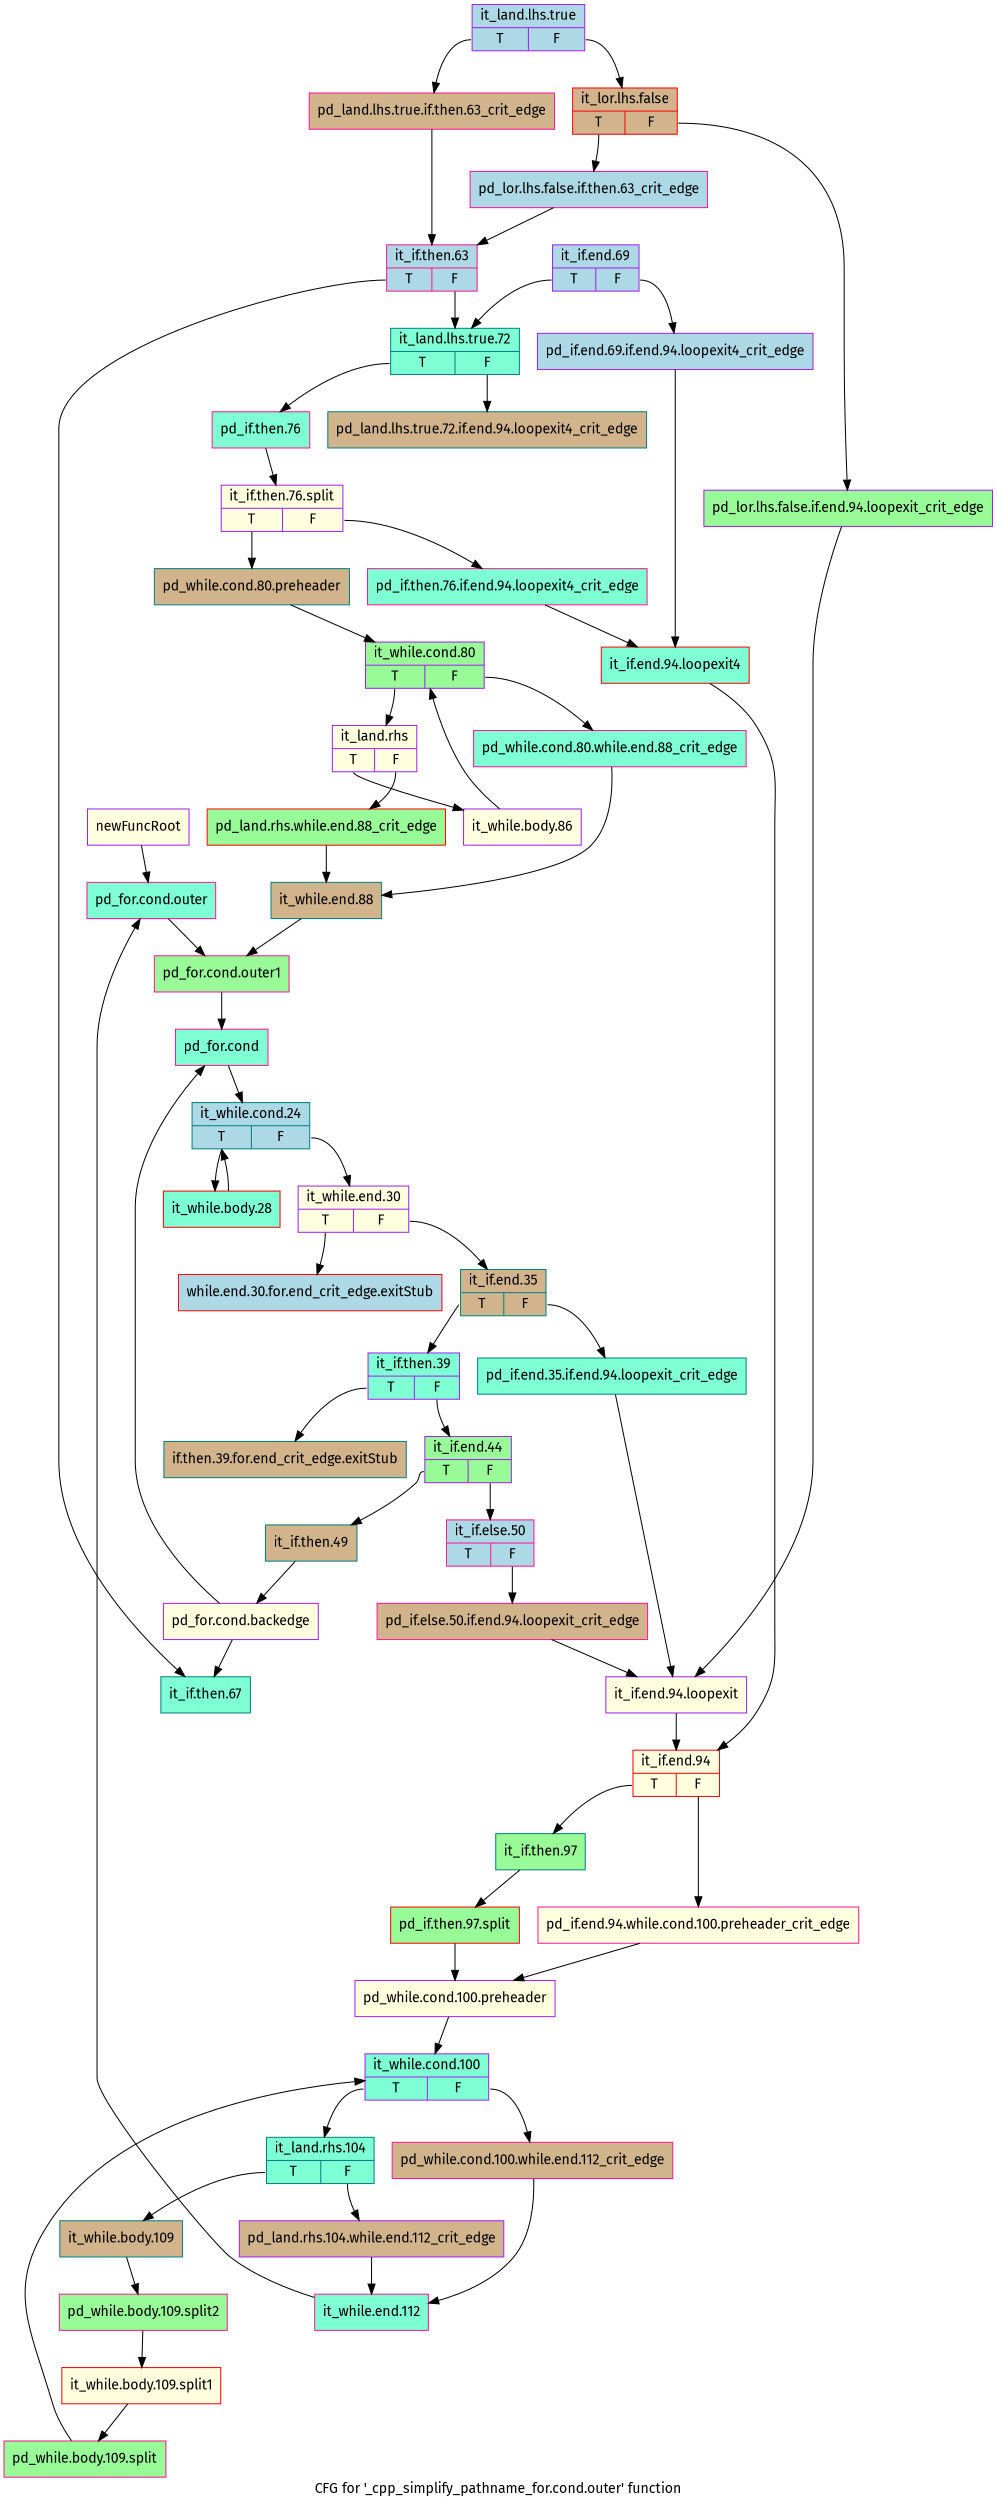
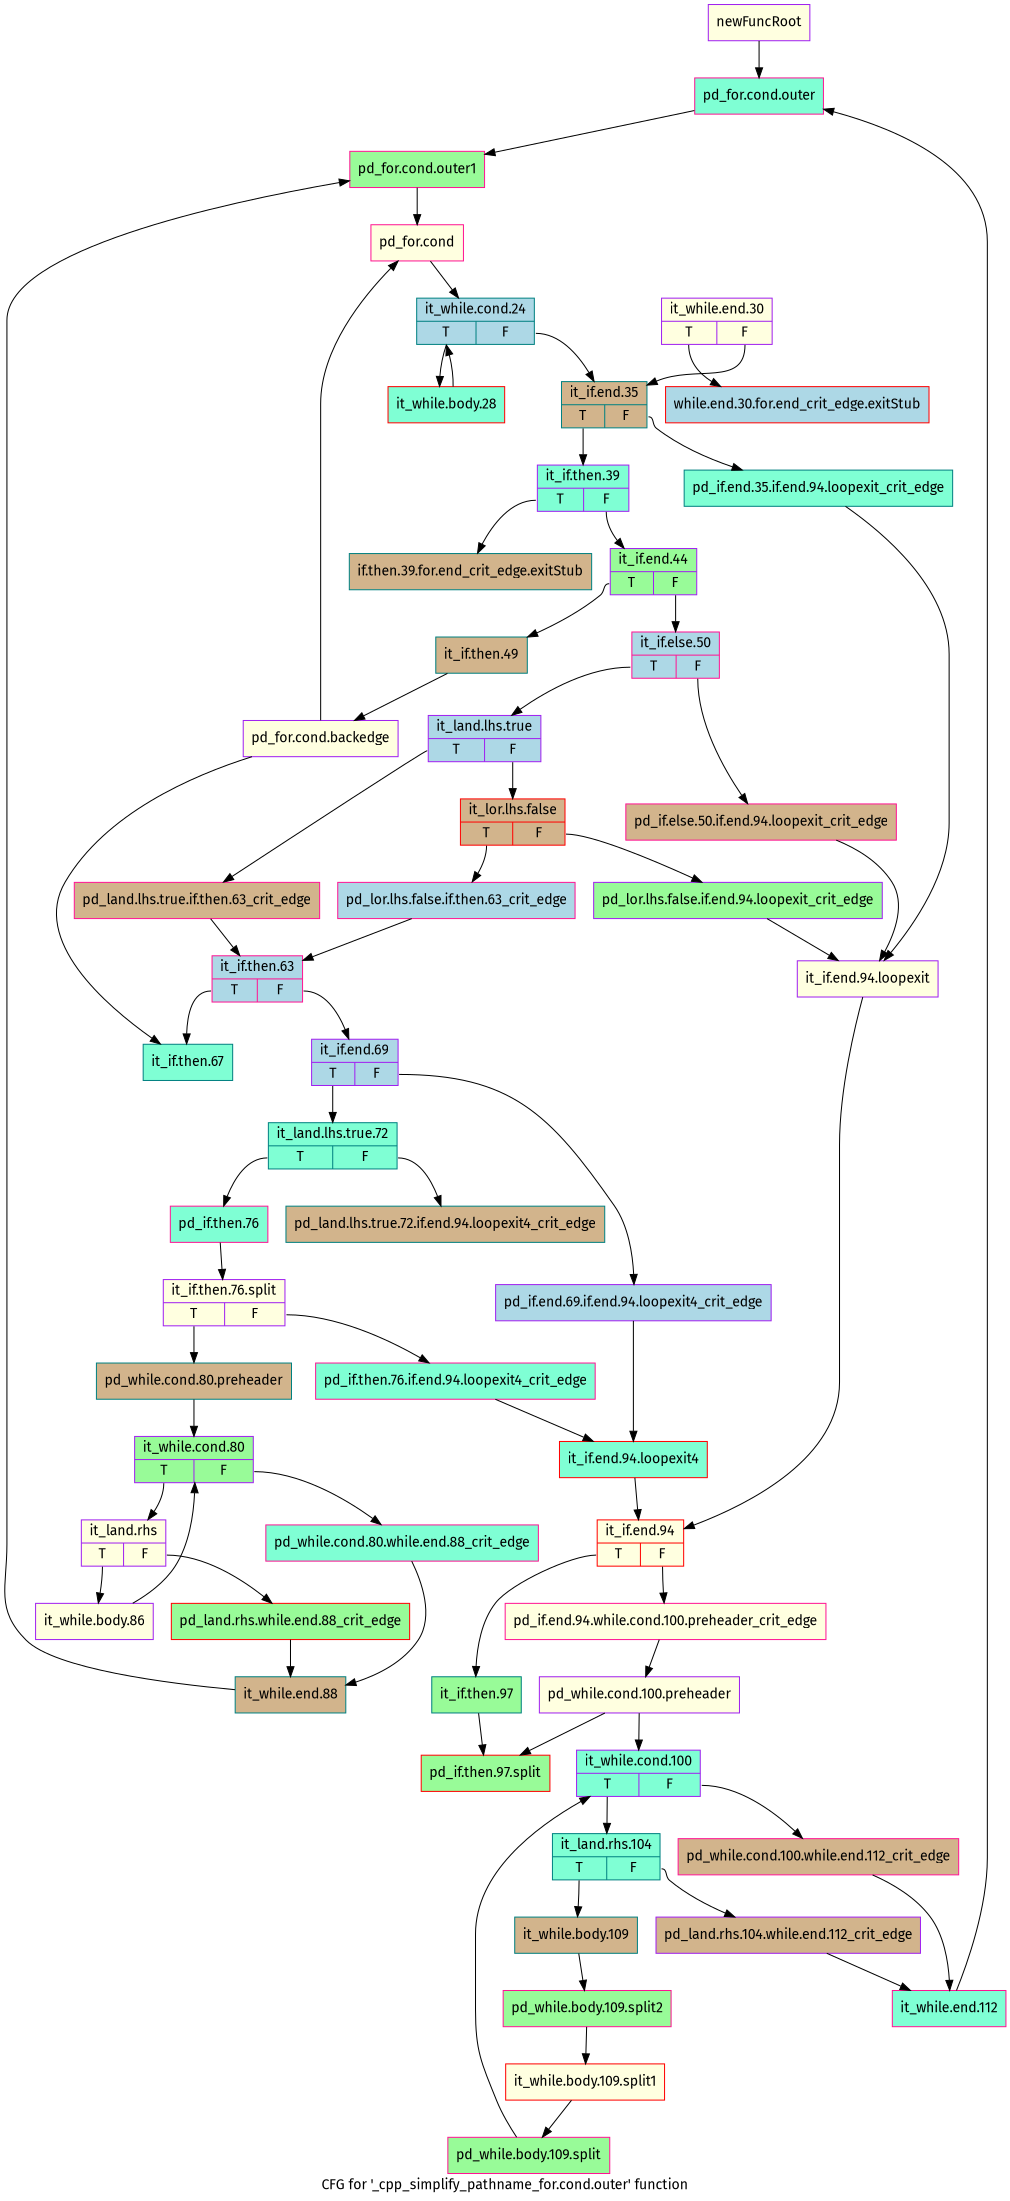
edge "it_if.then.63" -> "it_land.lhs.true.72": now "it_if.then.63" -> "it_if.end.69"
edge "it_if.else.50" -> "it_land.lhs.true": added
node "pd_for.cond": fillcolor aquamarine -> lightyellow
edge "it_while.cond.24" -> "it_while.end.30": now "it_while.cond.24" -> "it_if.end.35"
edge "pd_if.then.97.split" -> "pd_while.cond.100.preheader": reversed
